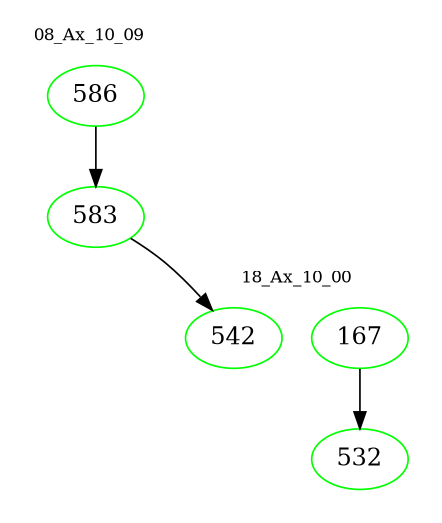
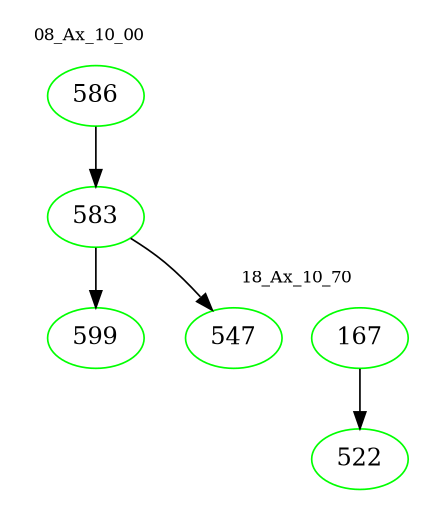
cluster "08_Ax_10_09": label "08_Ax_10_09" -> "08_Ax_10_00"
cluster "18_Ax_10_00": label "18_Ax_10_00" -> "18_Ax_10_70"
node "599": added
node "542": label "542" -> "547"
node "532": label "532" -> "522"
